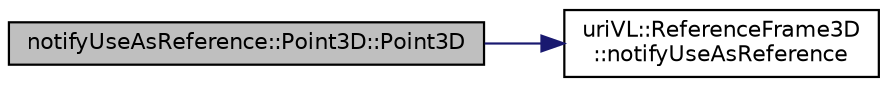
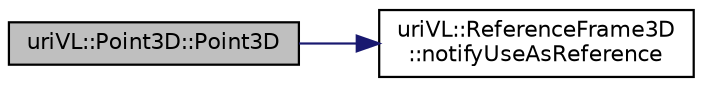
node "notifyUseAsReference::Point3D::Point3D": label "notifyUseAsReference::Point3D::Point3D" -> "uriVL::Point3D::Point3D"
